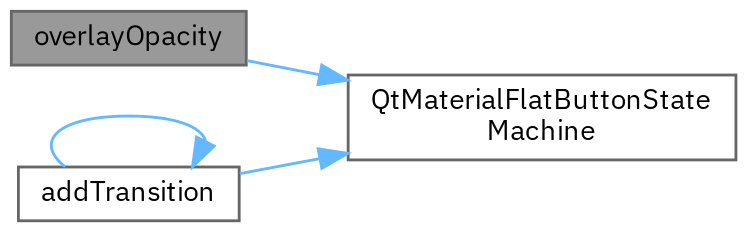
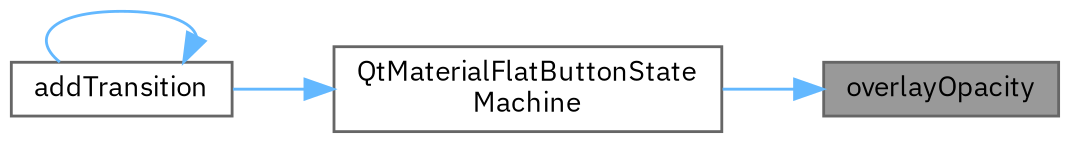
edge "overlayOpacity" -> "QtMaterialFlatButtonState Machine": reversed
